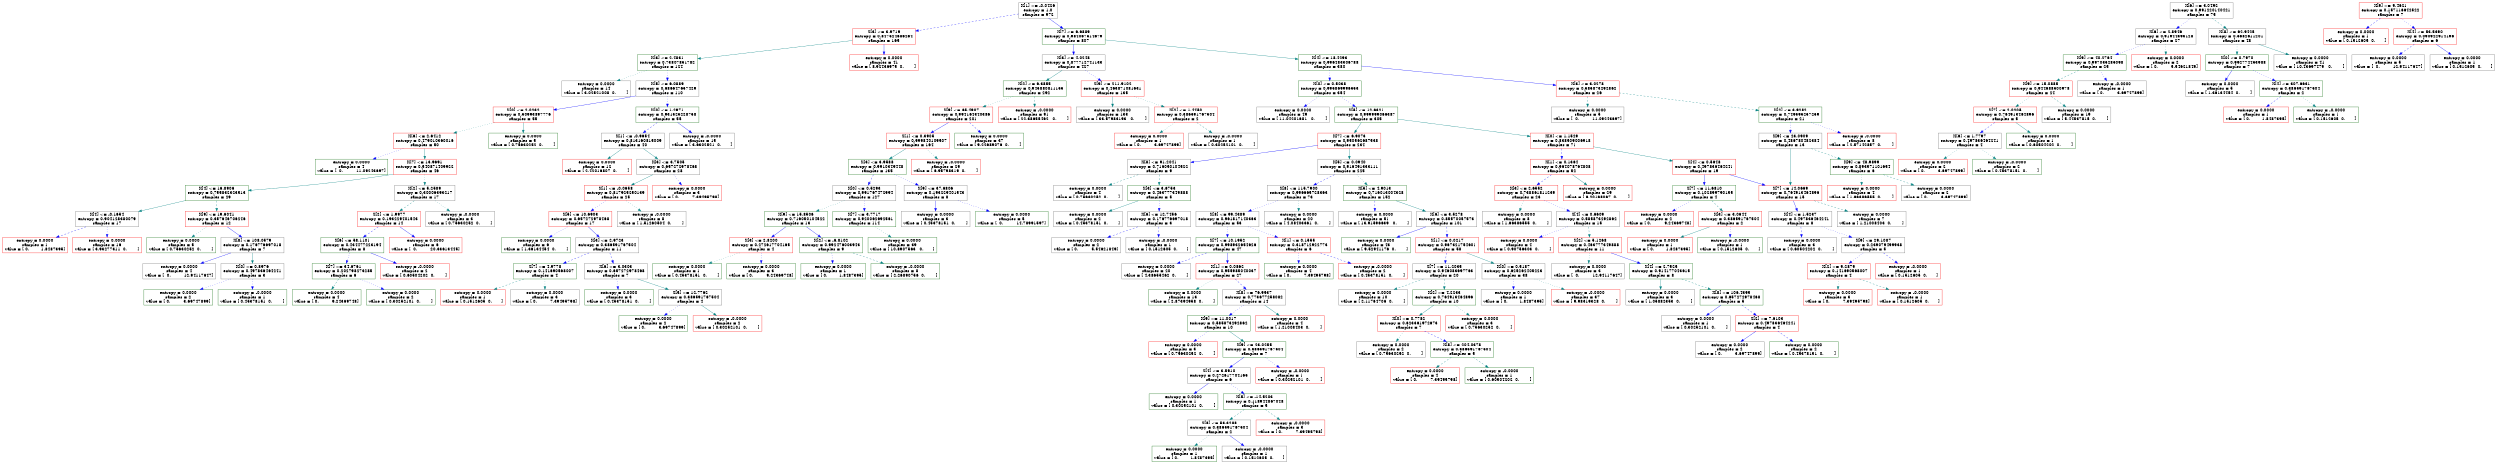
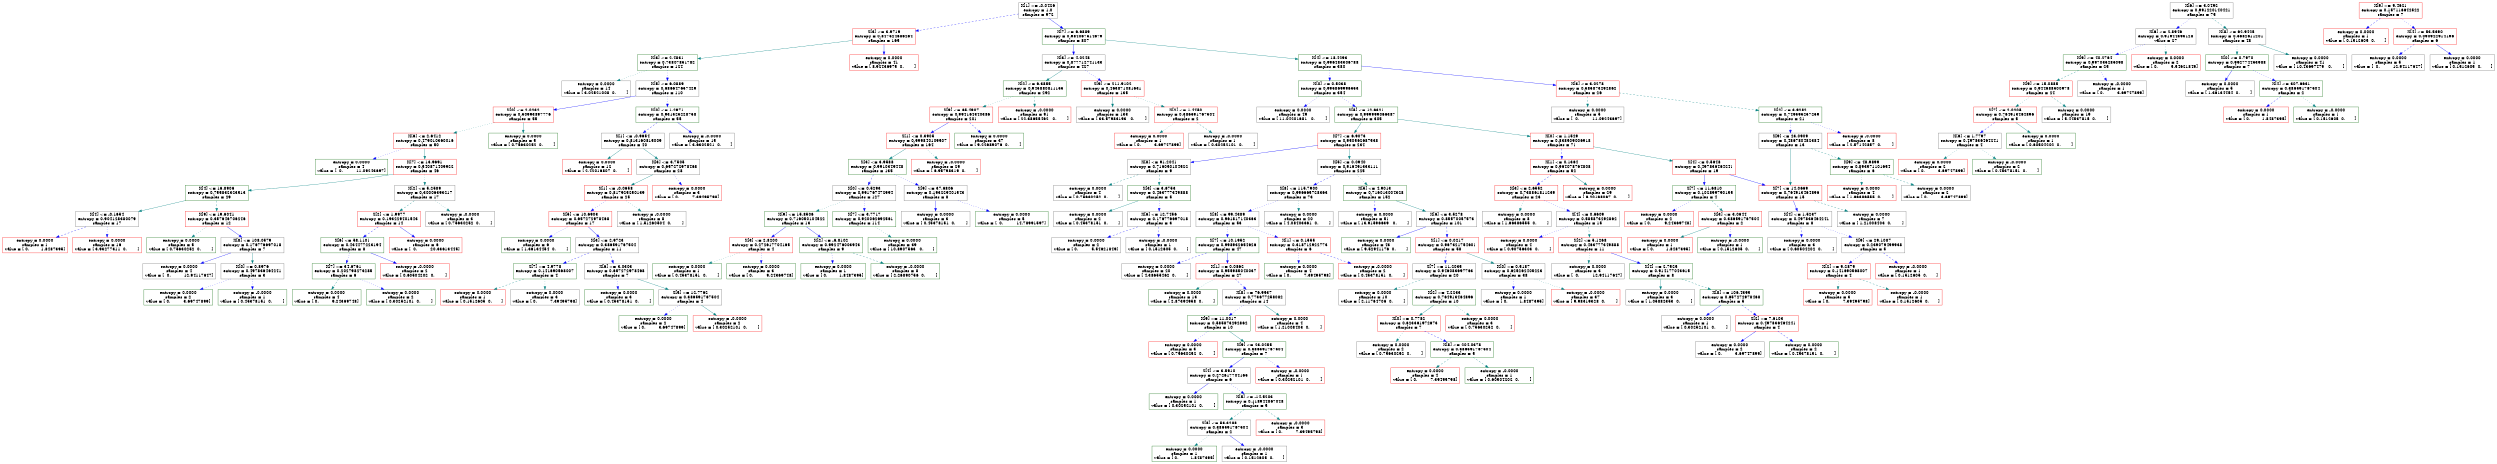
node "X[6] <= 2.8946 entropy = 0.91944393128 samples = 27": label "X[6] <= 2.8946 entropy = 0.91944393128 samples = 27" -> "X[6] <= 2.8946 entropy = 0.91944393128 value = 27"
edge "X[7] <= 11.2035 entropy = 0.946083697763 samples = 20" -> "X[2] <= 4.2233 entropy = 0.764913464896 samples = 10": removed
